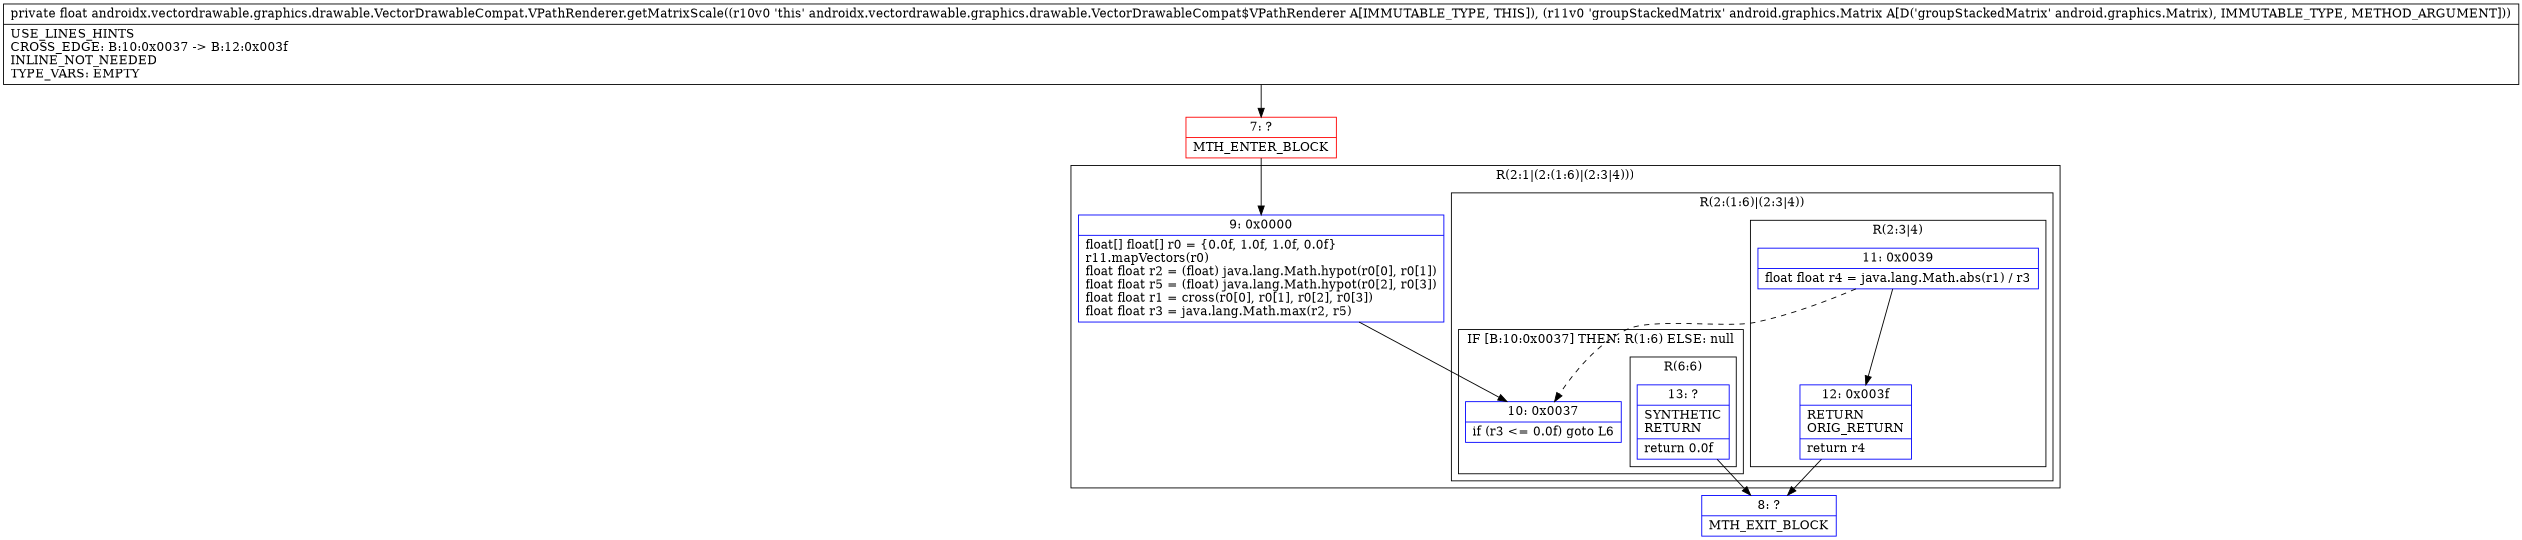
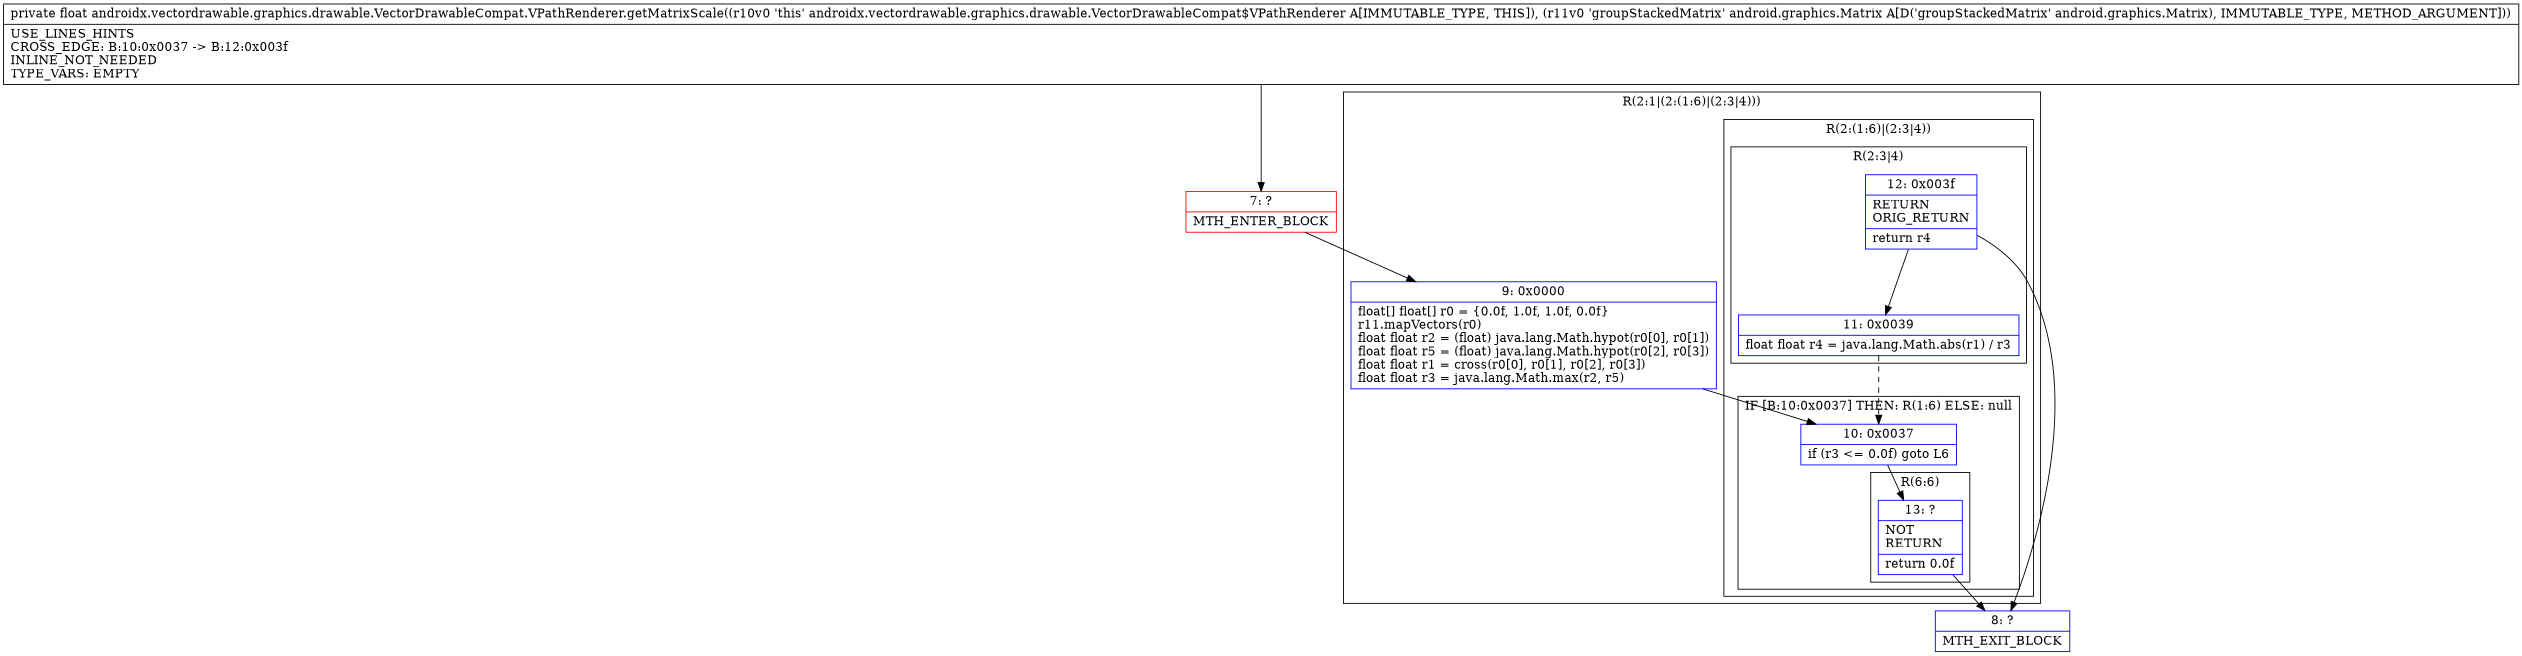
edge "11: 0x0039" -> "12: 0x003f": reversed
node "13: ?": text "SYNTHETIC" -> "NOT"
edge "10: 0x0037" -> "13: ?": added
